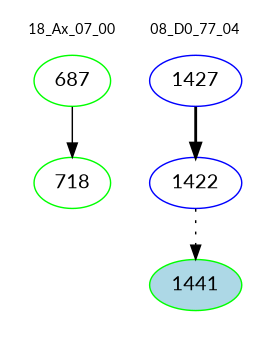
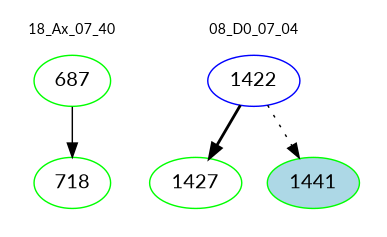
cluster "18_Ax_07_00": label "18_Ax_07_00" -> "18_Ax_07_40"
cluster "08_D0_77_04": label "08_D0_77_04" -> "08_D0_07_04"
node "1427": color blue -> green
edge "1427" -> "1422": reversed
